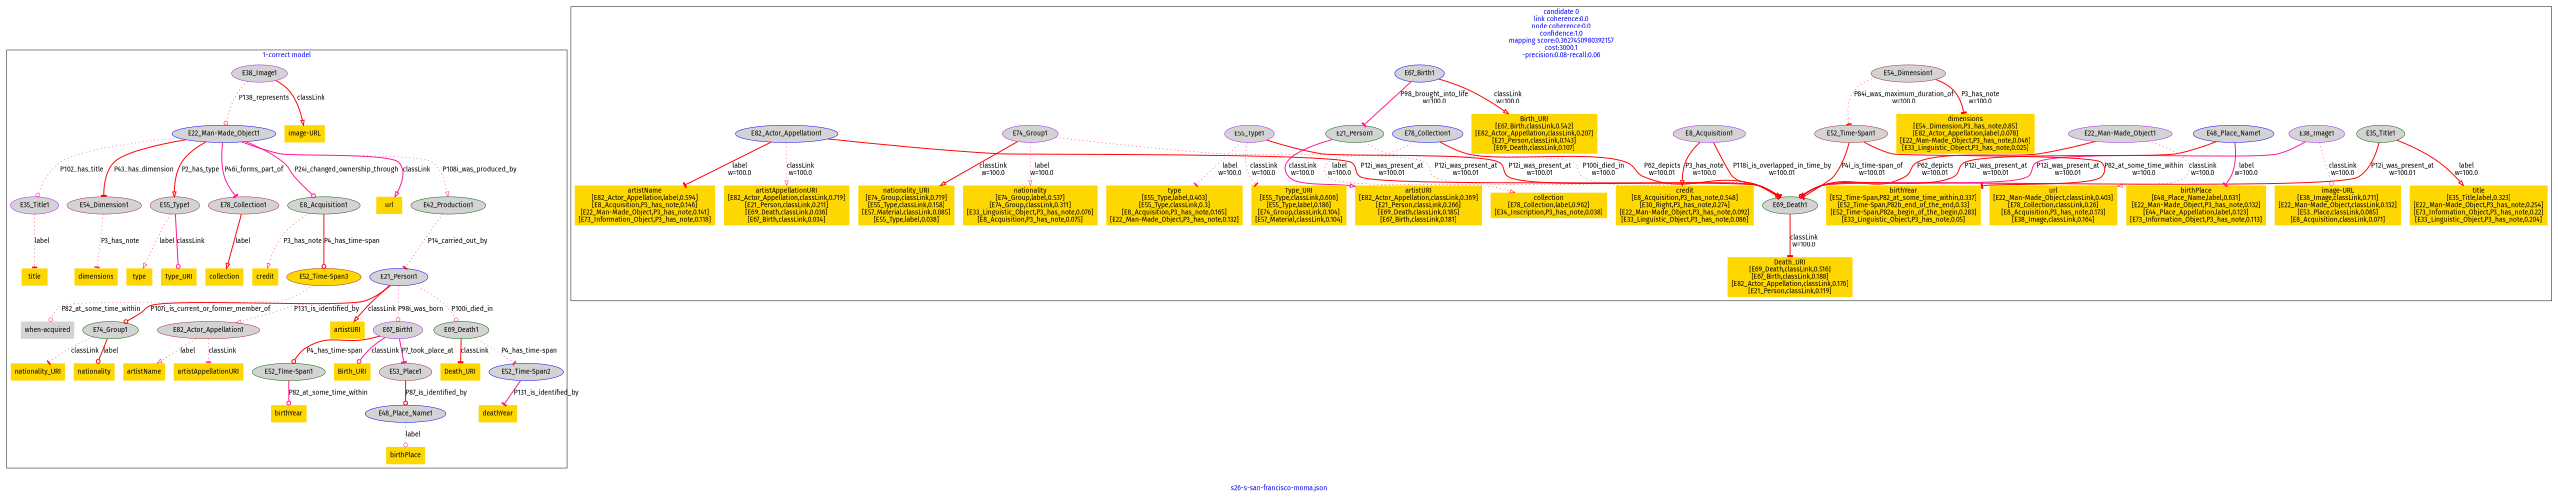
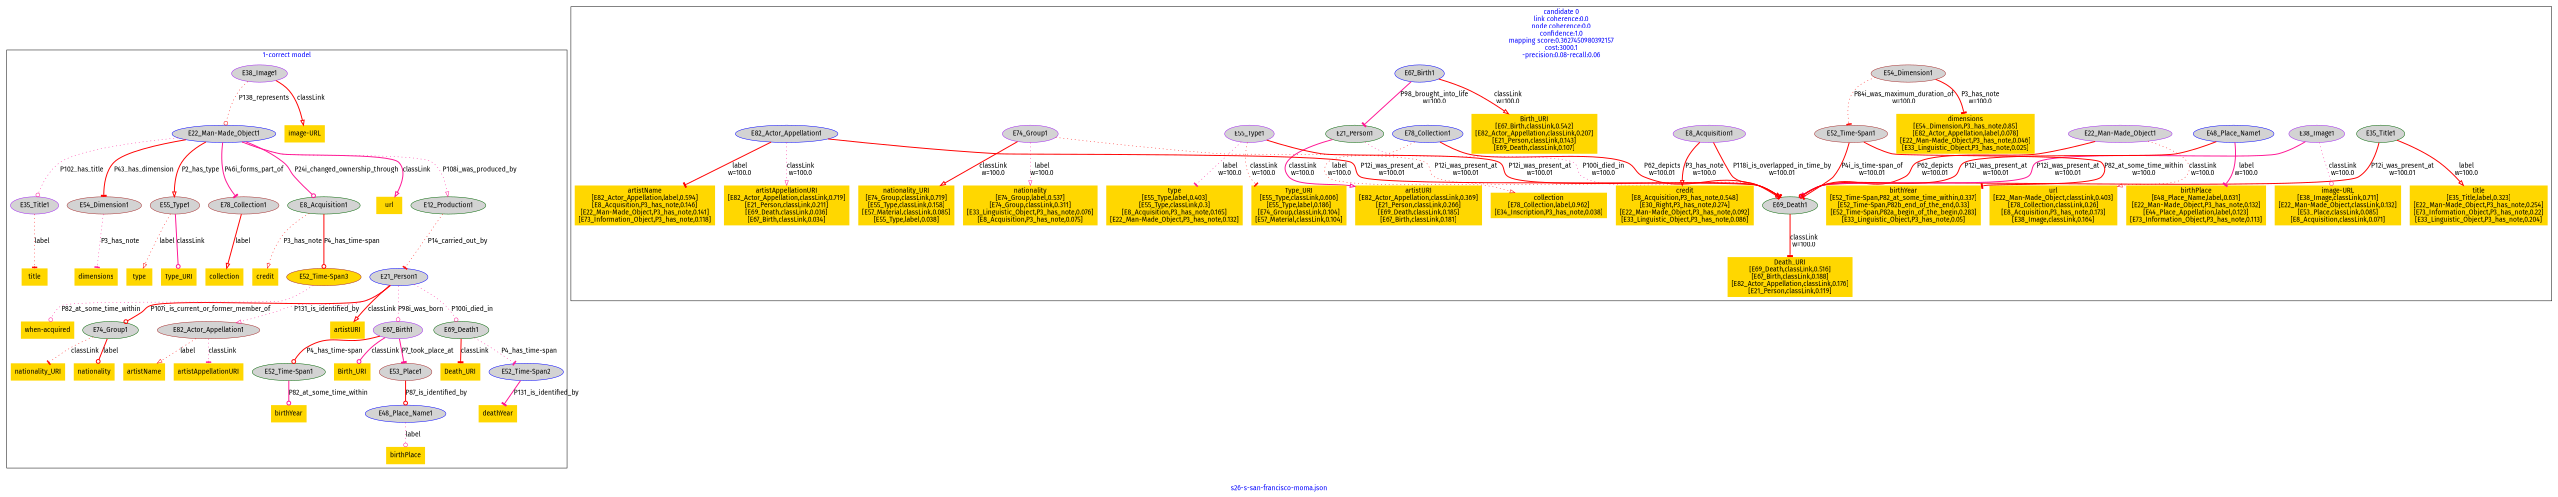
node "E42_Production1": label "E42_Production1" -> "E12_Production1"
node "when-acquired": fillcolor lightgray -> gold
